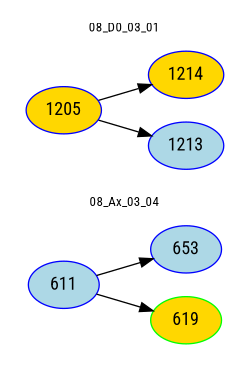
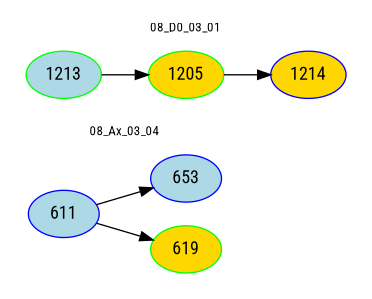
node "1205": color blue -> green
edge "1205" -> "1213": reversed
node "1213": color blue -> green
